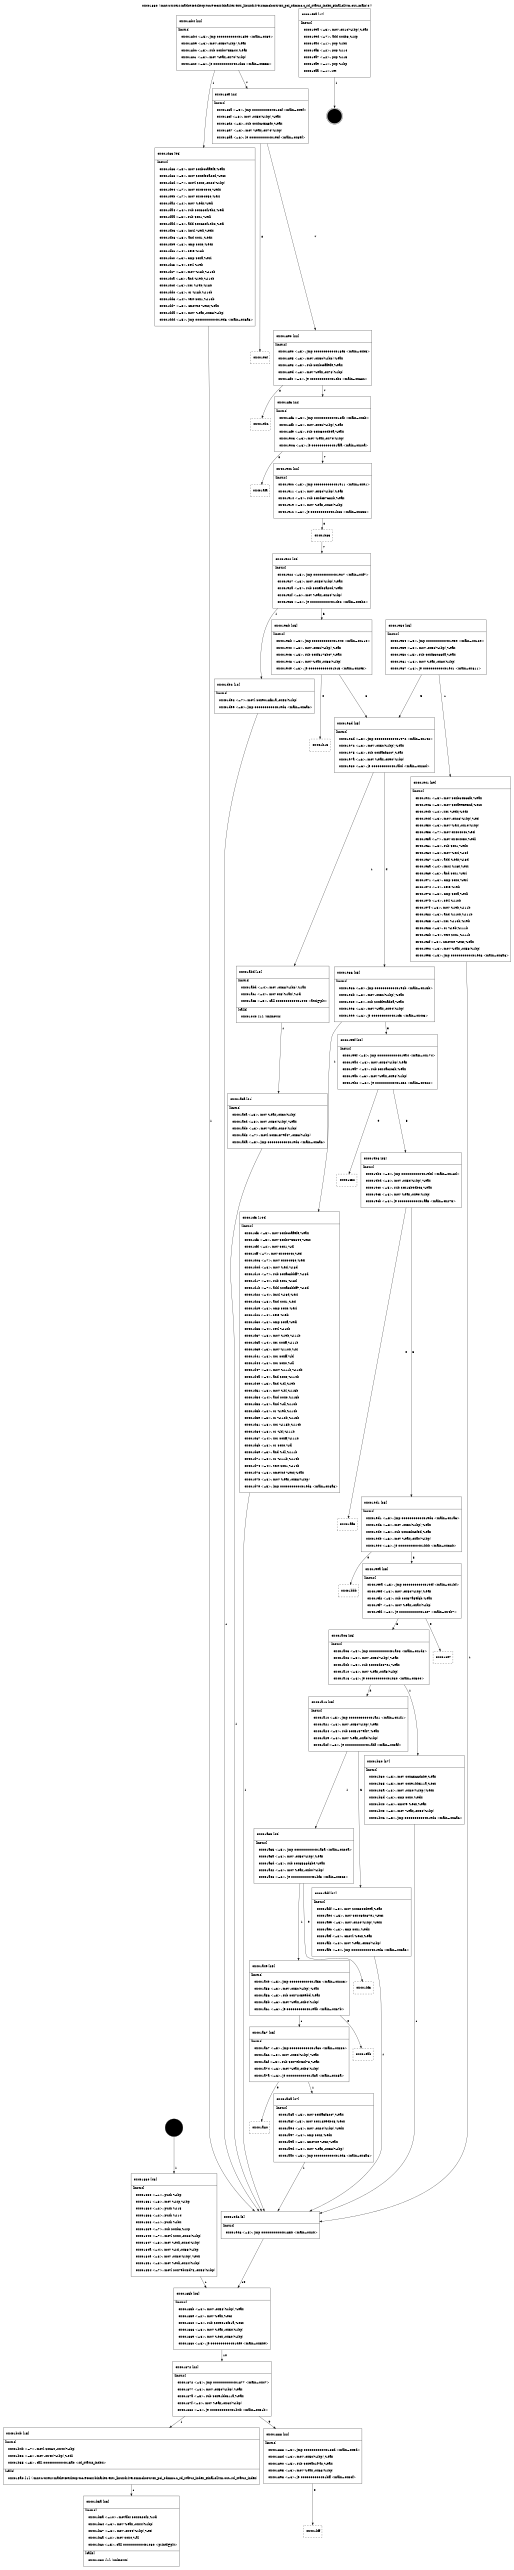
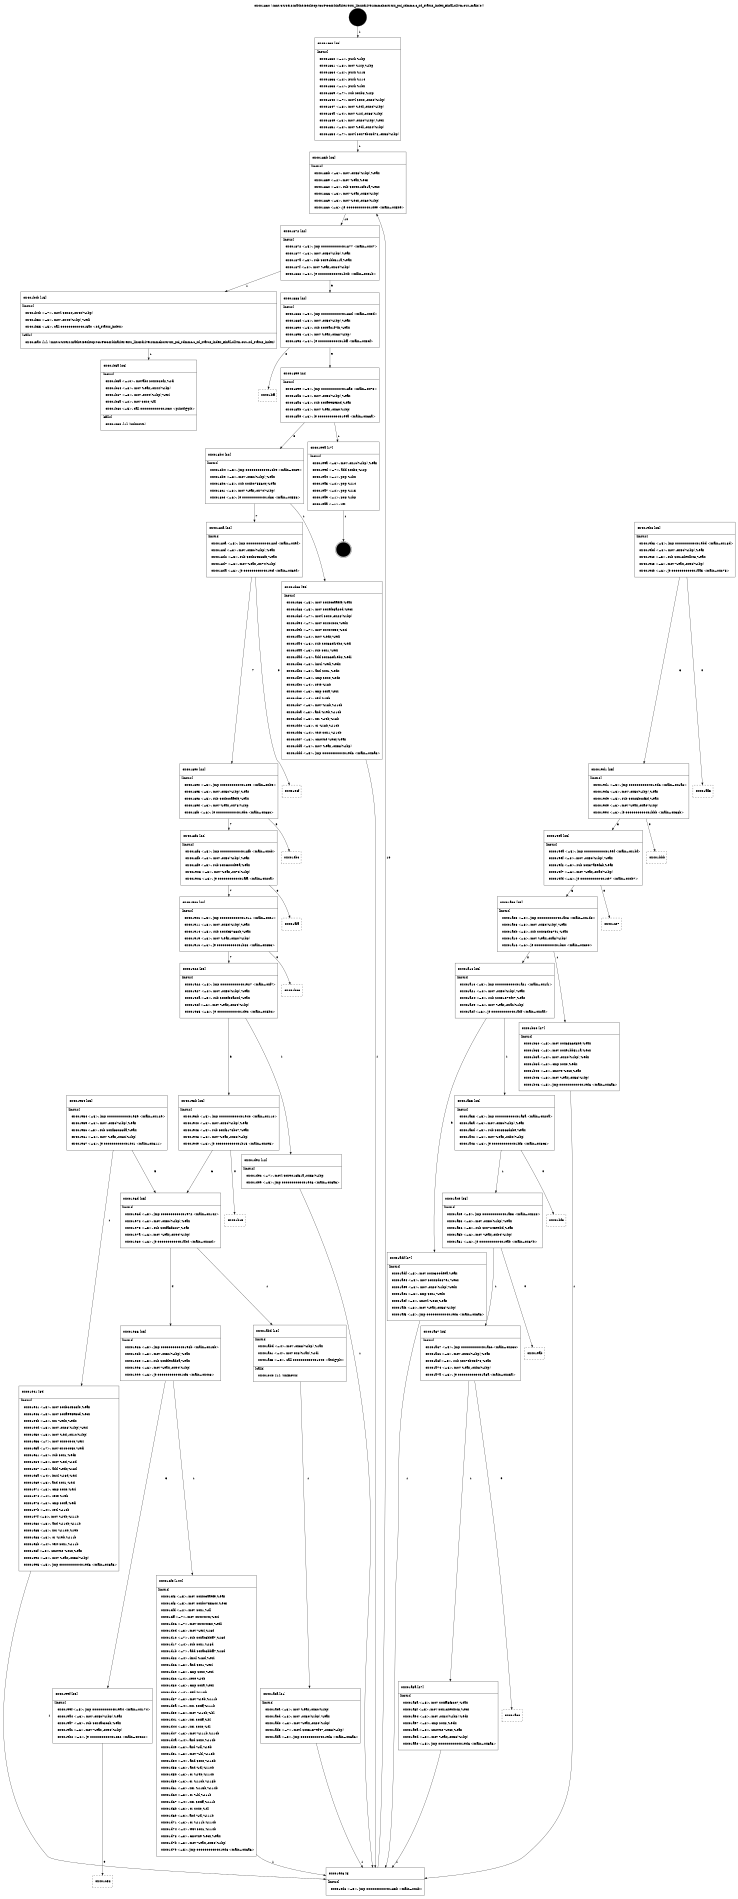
node "0x40189e [22]": added
edge "0x401b83" -> "0x401922 [25]": now "0x40190c [22]" -> "0x401922 [25]"
edge "0x40199f [25]" -> "0x4019b8 [25]": removed, label "3"
